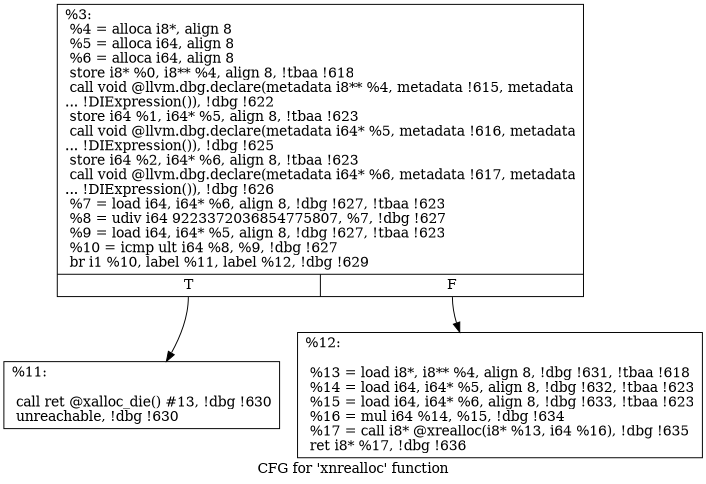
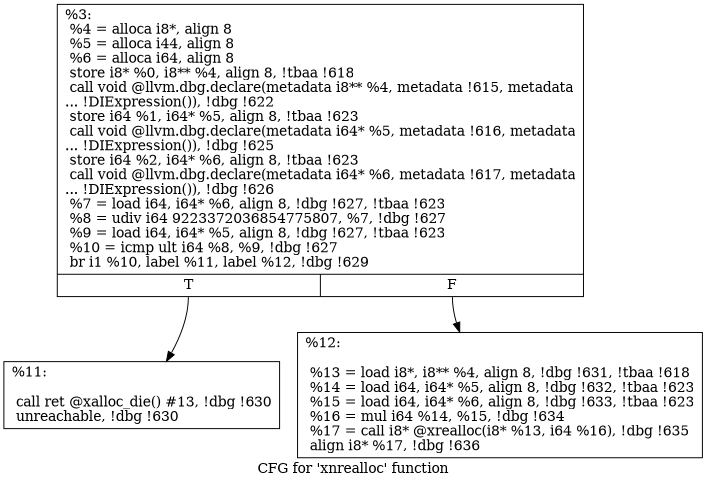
node "%3:": text "%5 = alloca i64, align 8" -> "%5 = alloca i44, align 8"
node "%12:": text "ret i8* %17, !dbg !636" -> "align i8* %17, !dbg !636"
